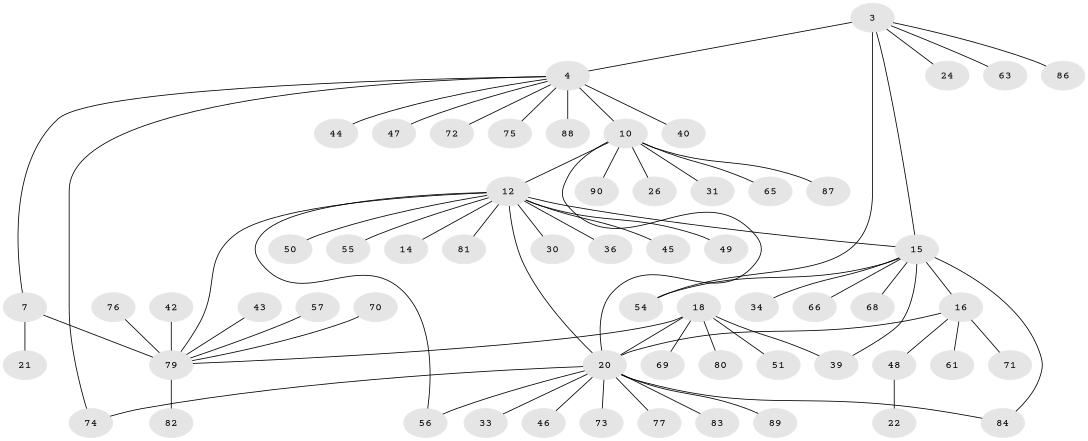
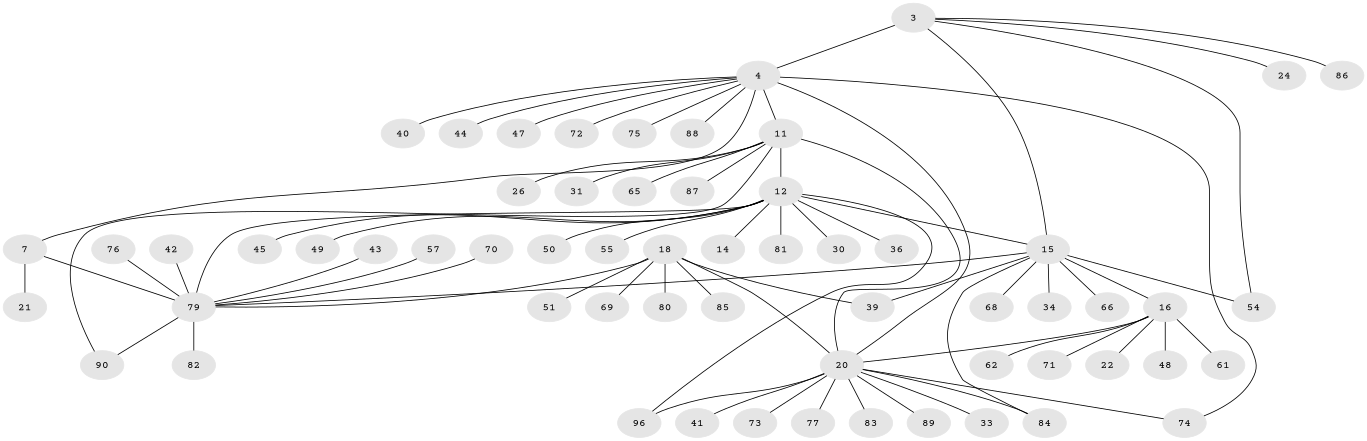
node "63": removed
node "10": label "10" -> "11"
edge "15" -- "79": added
edge "12" -- "20": now "4" -- "20"
node "85": added
edge "79" -- "90": added
node "62": added
edge "48" -- "22": now "16" -- "22"
node "56": label "56" -> "96"
node "46": label "46" -> "41"
